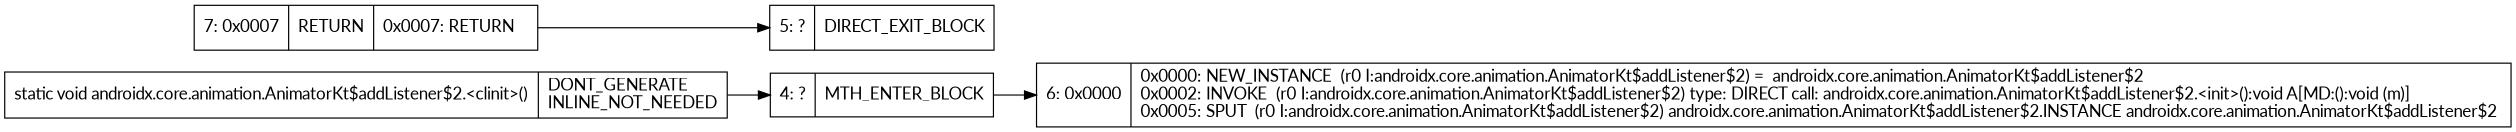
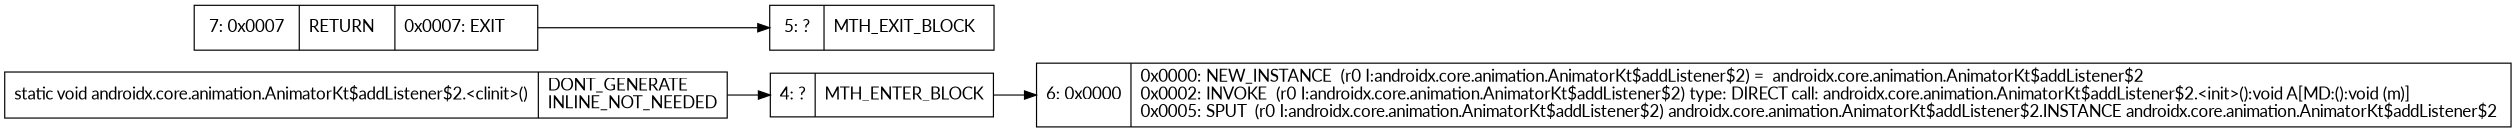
node "7: 0x0007": text "0x0007: RETURN" -> "0x0007: EXIT"
node "5: ?": text "DIRECT_EXIT_BLOCK" -> "MTH_EXIT_BLOCK"
